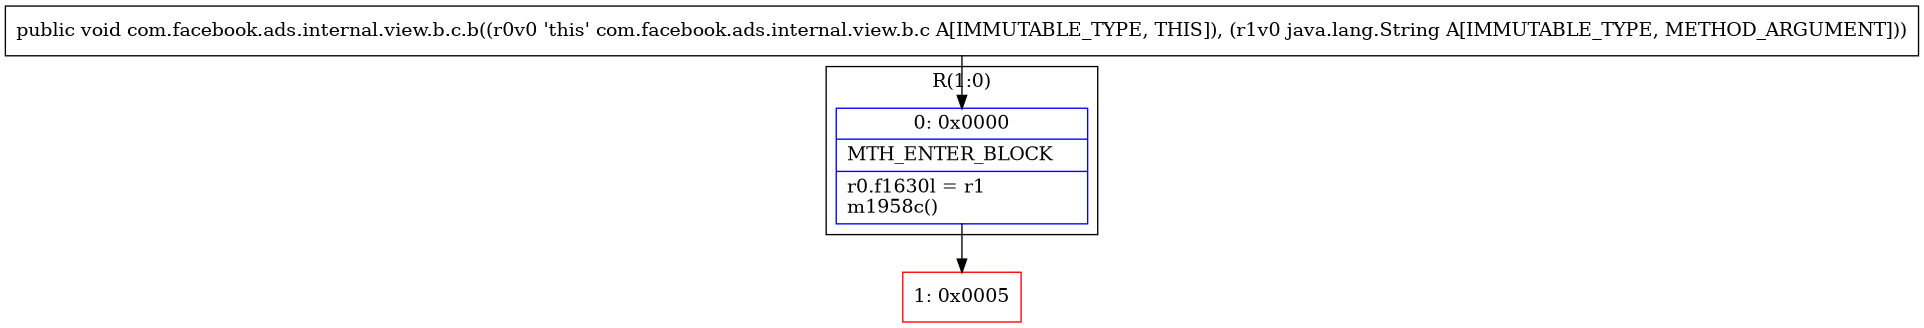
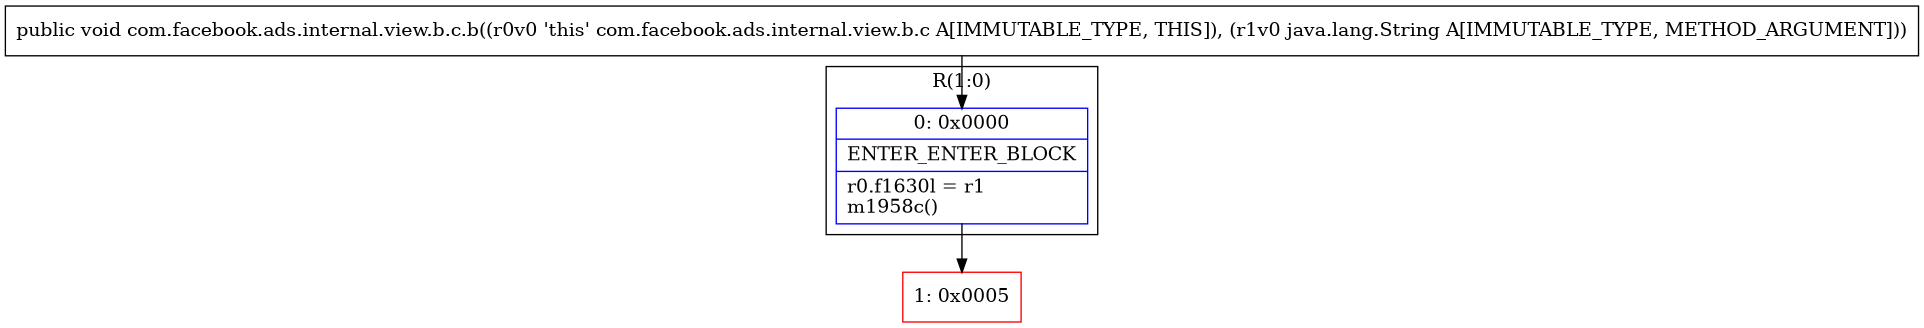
node "0: 0x0000": text "MTH_ENTER_BLOCK" -> "ENTER_ENTER_BLOCK"
